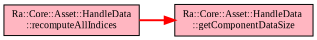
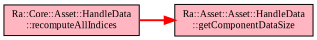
node "Ra::Core::Asset::HandleData ::getComponentDataSize": label "Ra::Core::Asset::HandleData ::getComponentDataSize" -> "Ra::Asset::Asset::HandleData ::getComponentDataSize"
